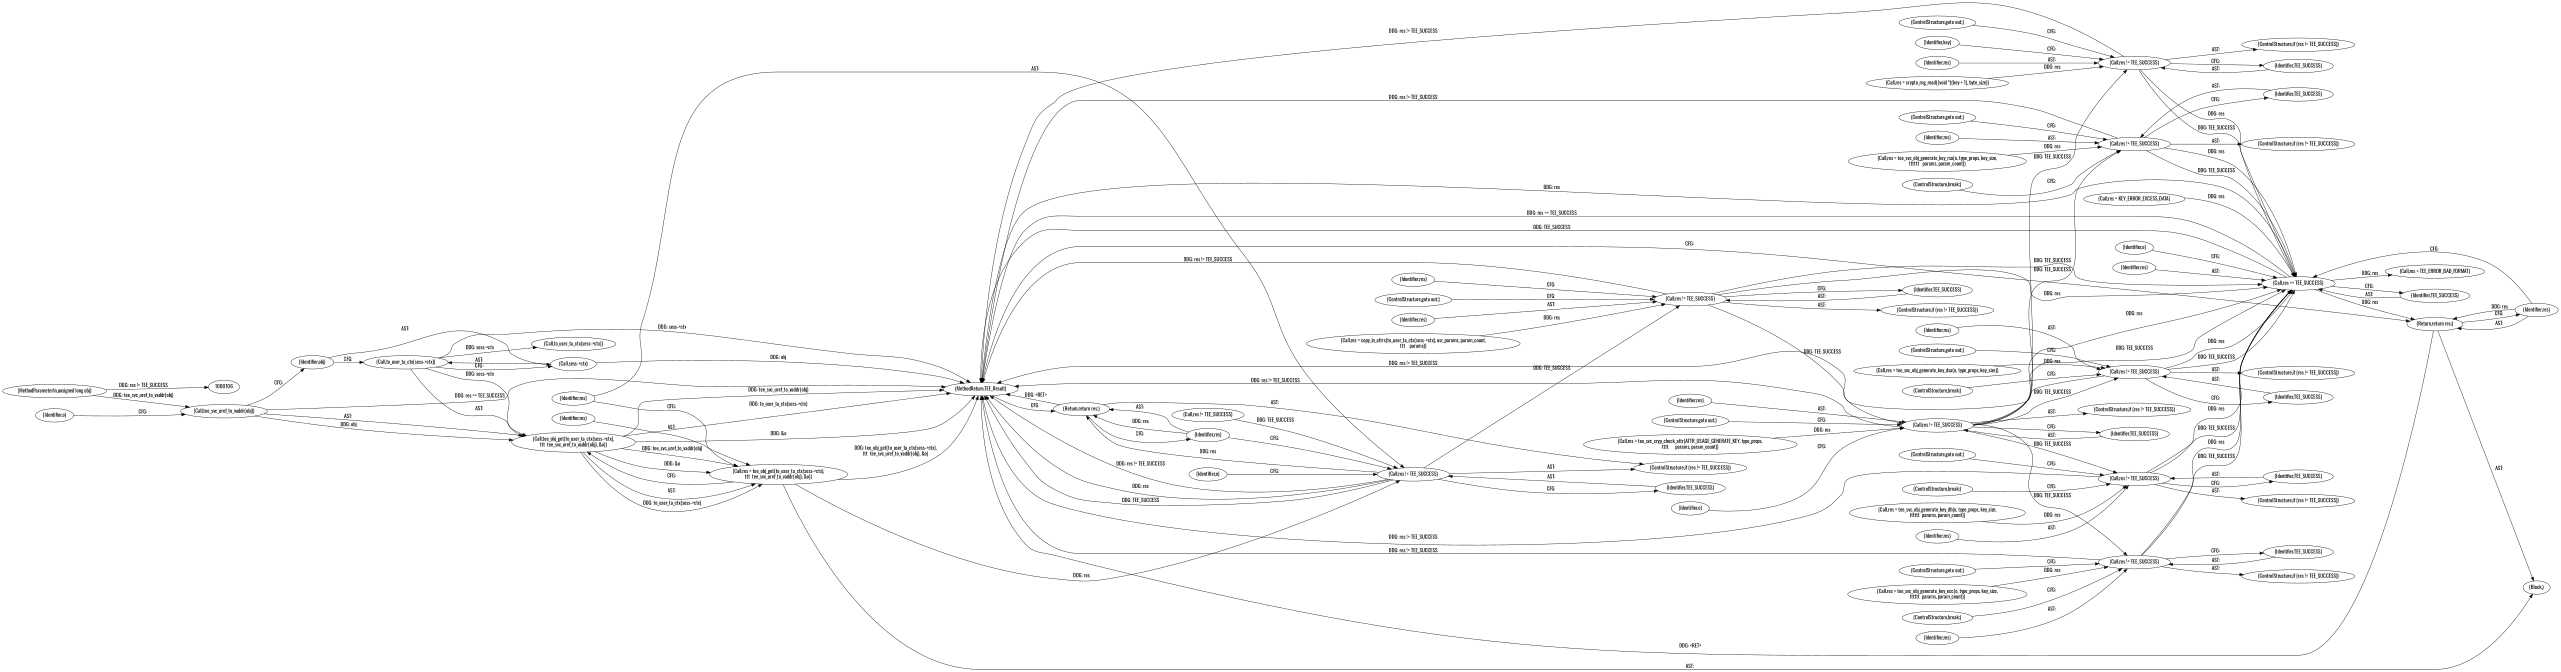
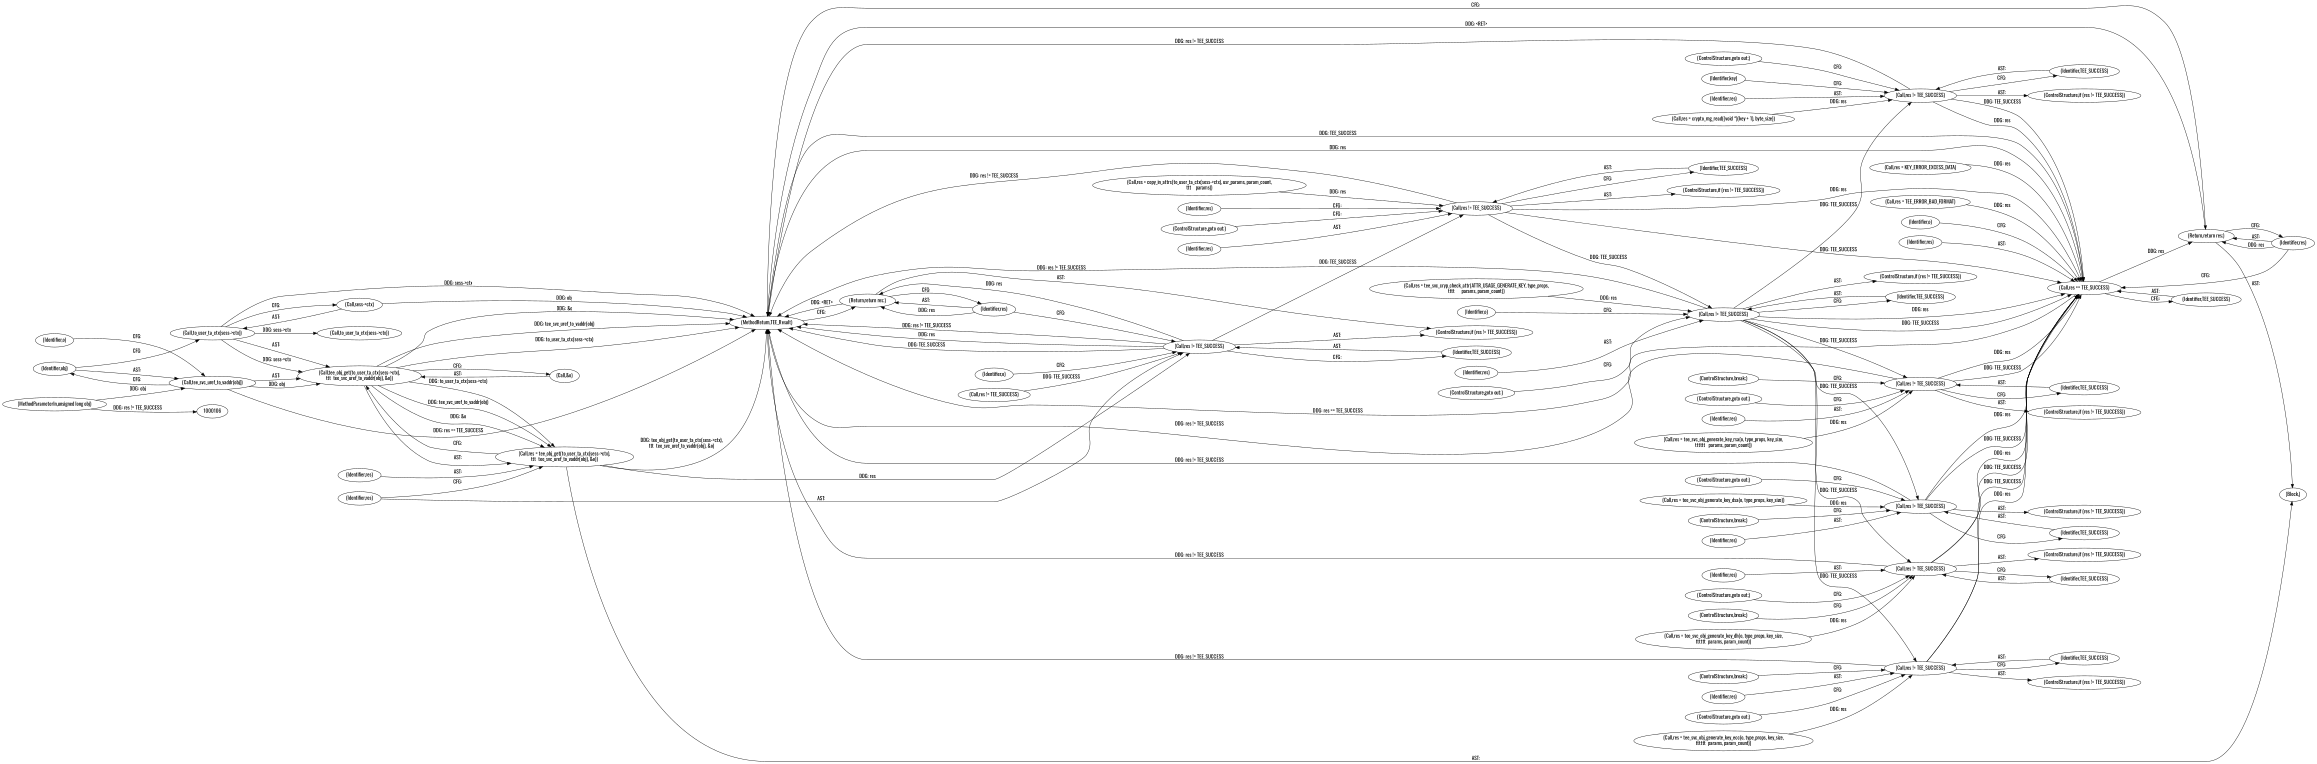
edge "(Call,res == TEE_SUCCESS)" -> "(Call,res = TEE_ERROR_BAD_FORMAT)": reversed
edge "(Identifier,obj)" -> "(Call,sess->ctx)": now "(Identifier,obj)" -> "(Call,tee_svc_uref_to_vaddr(obj))"
node "(Call,&o)": added
edge "(MethodParameterIn,unsigned long obj)" -> "(Call,tee_svc_uref_to_vaddr(obj))": label "DDG: tee_svc_uref_to_vaddr(obj)" -> "DDG: obj"
